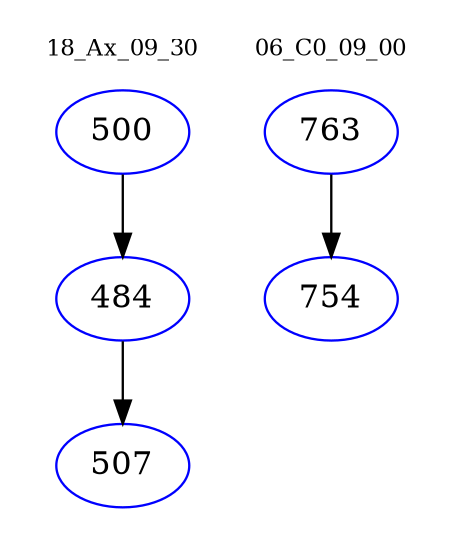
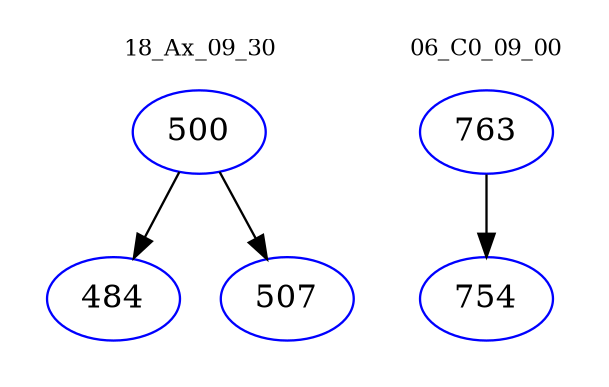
edge "484" -> "507": now "500" -> "507"
